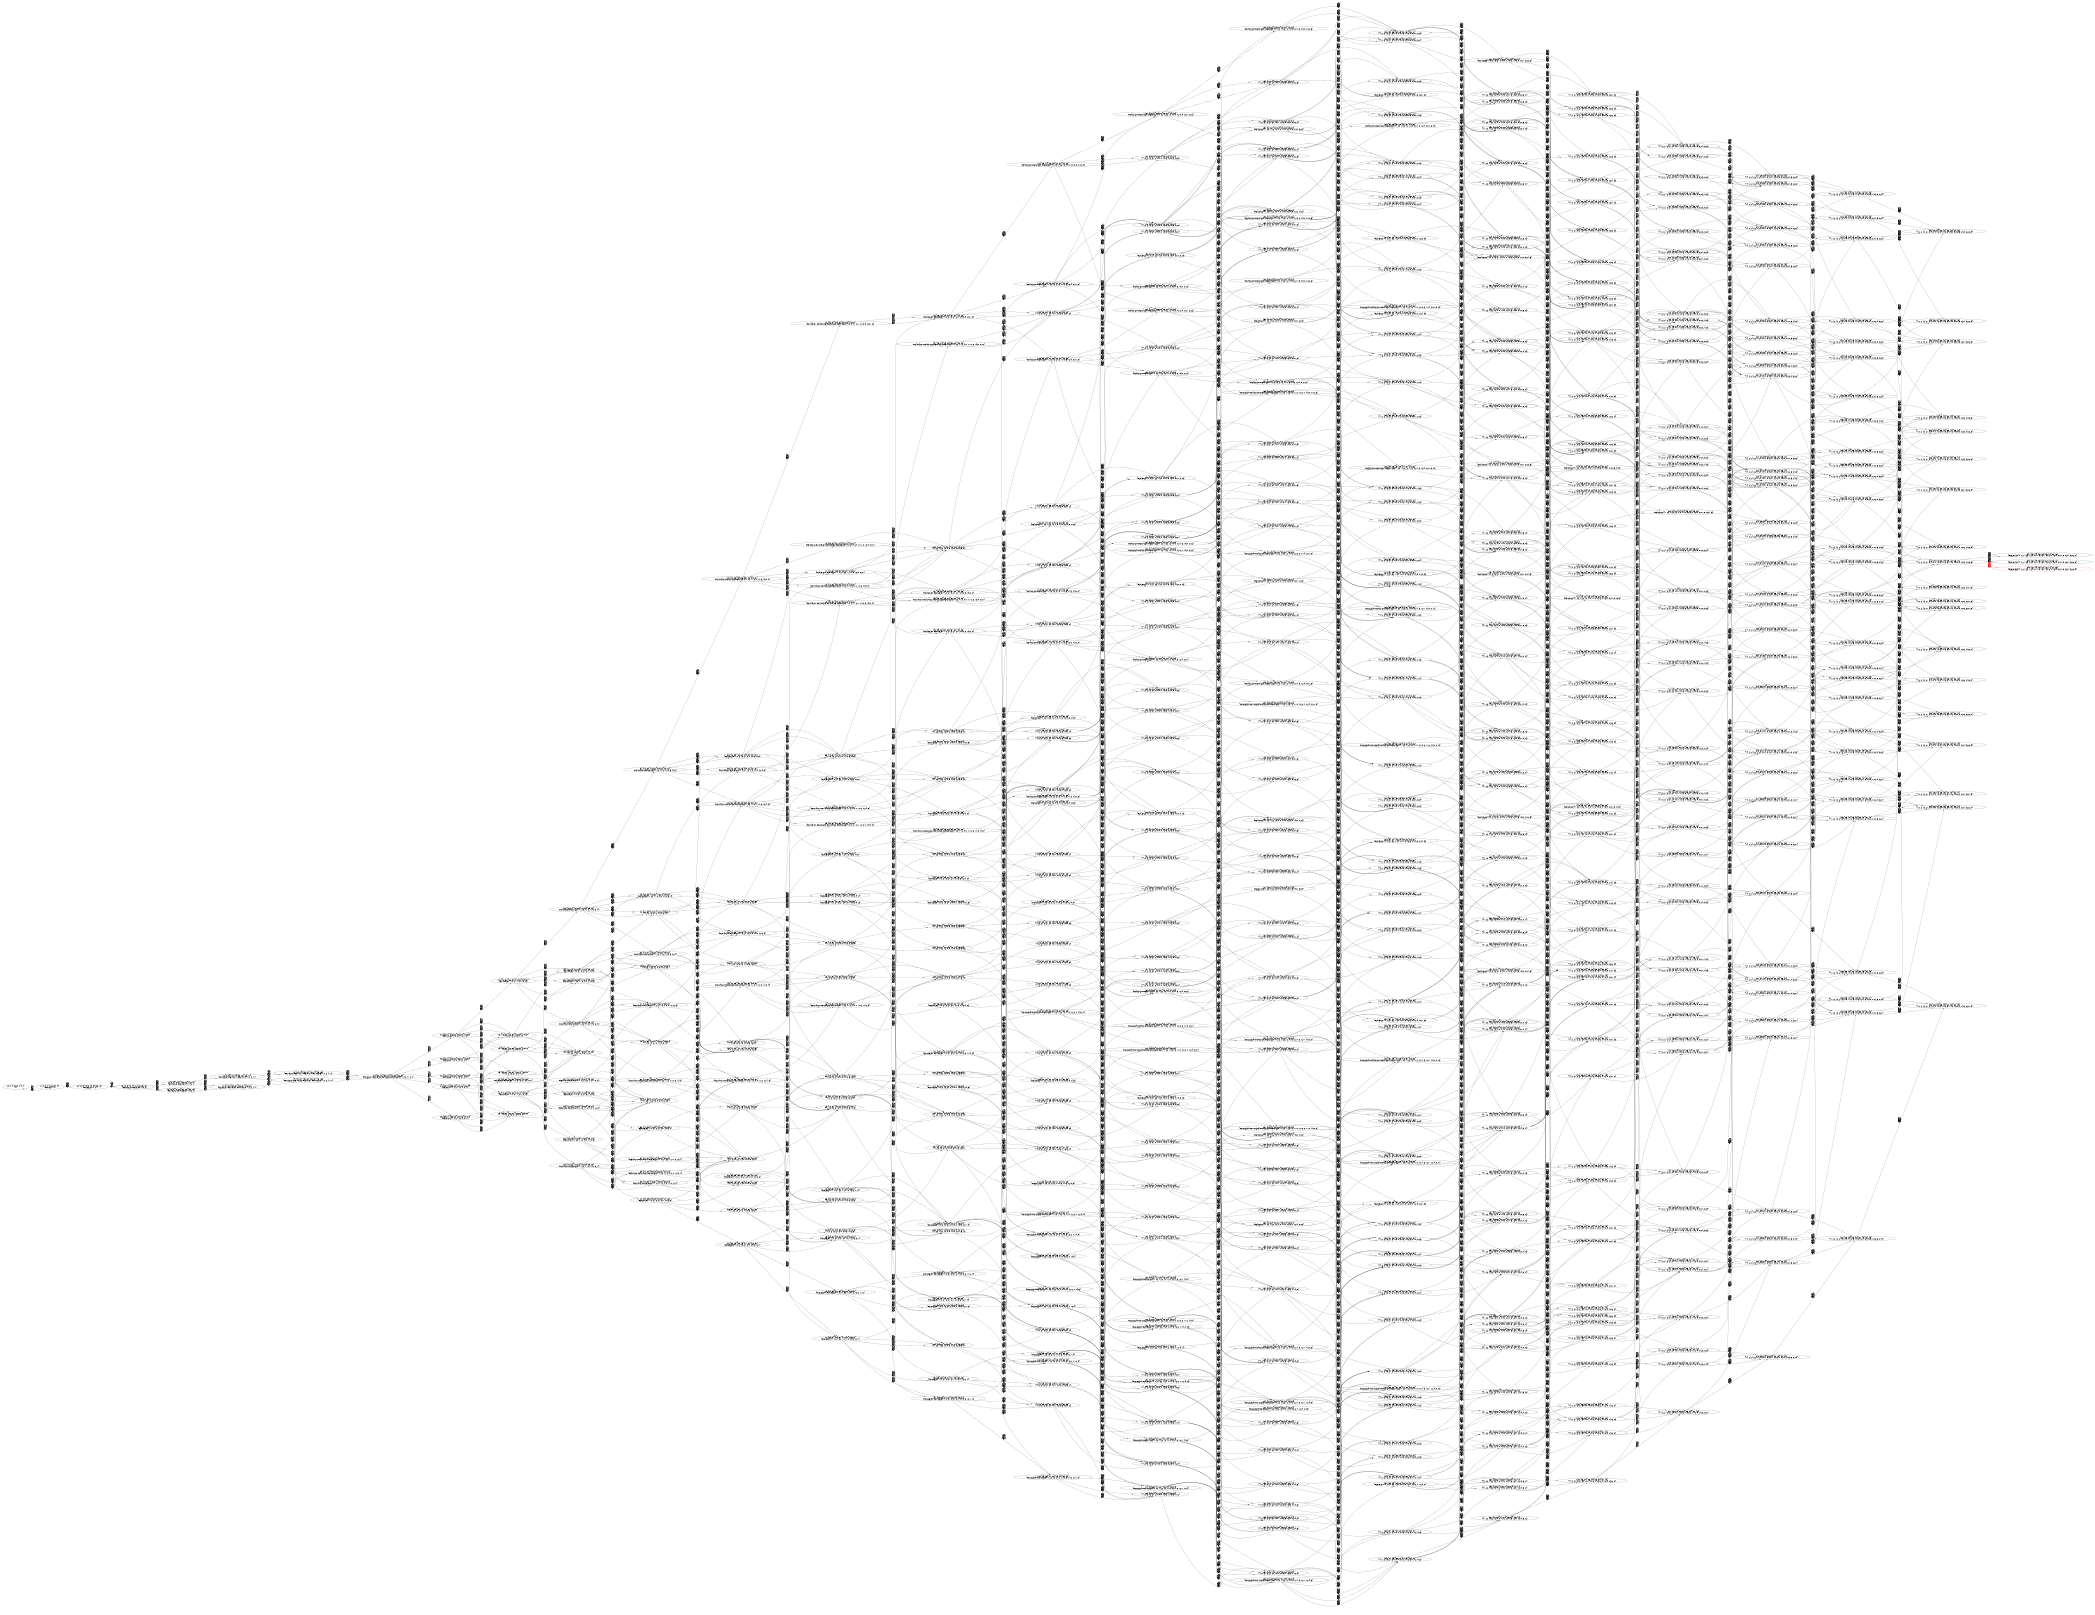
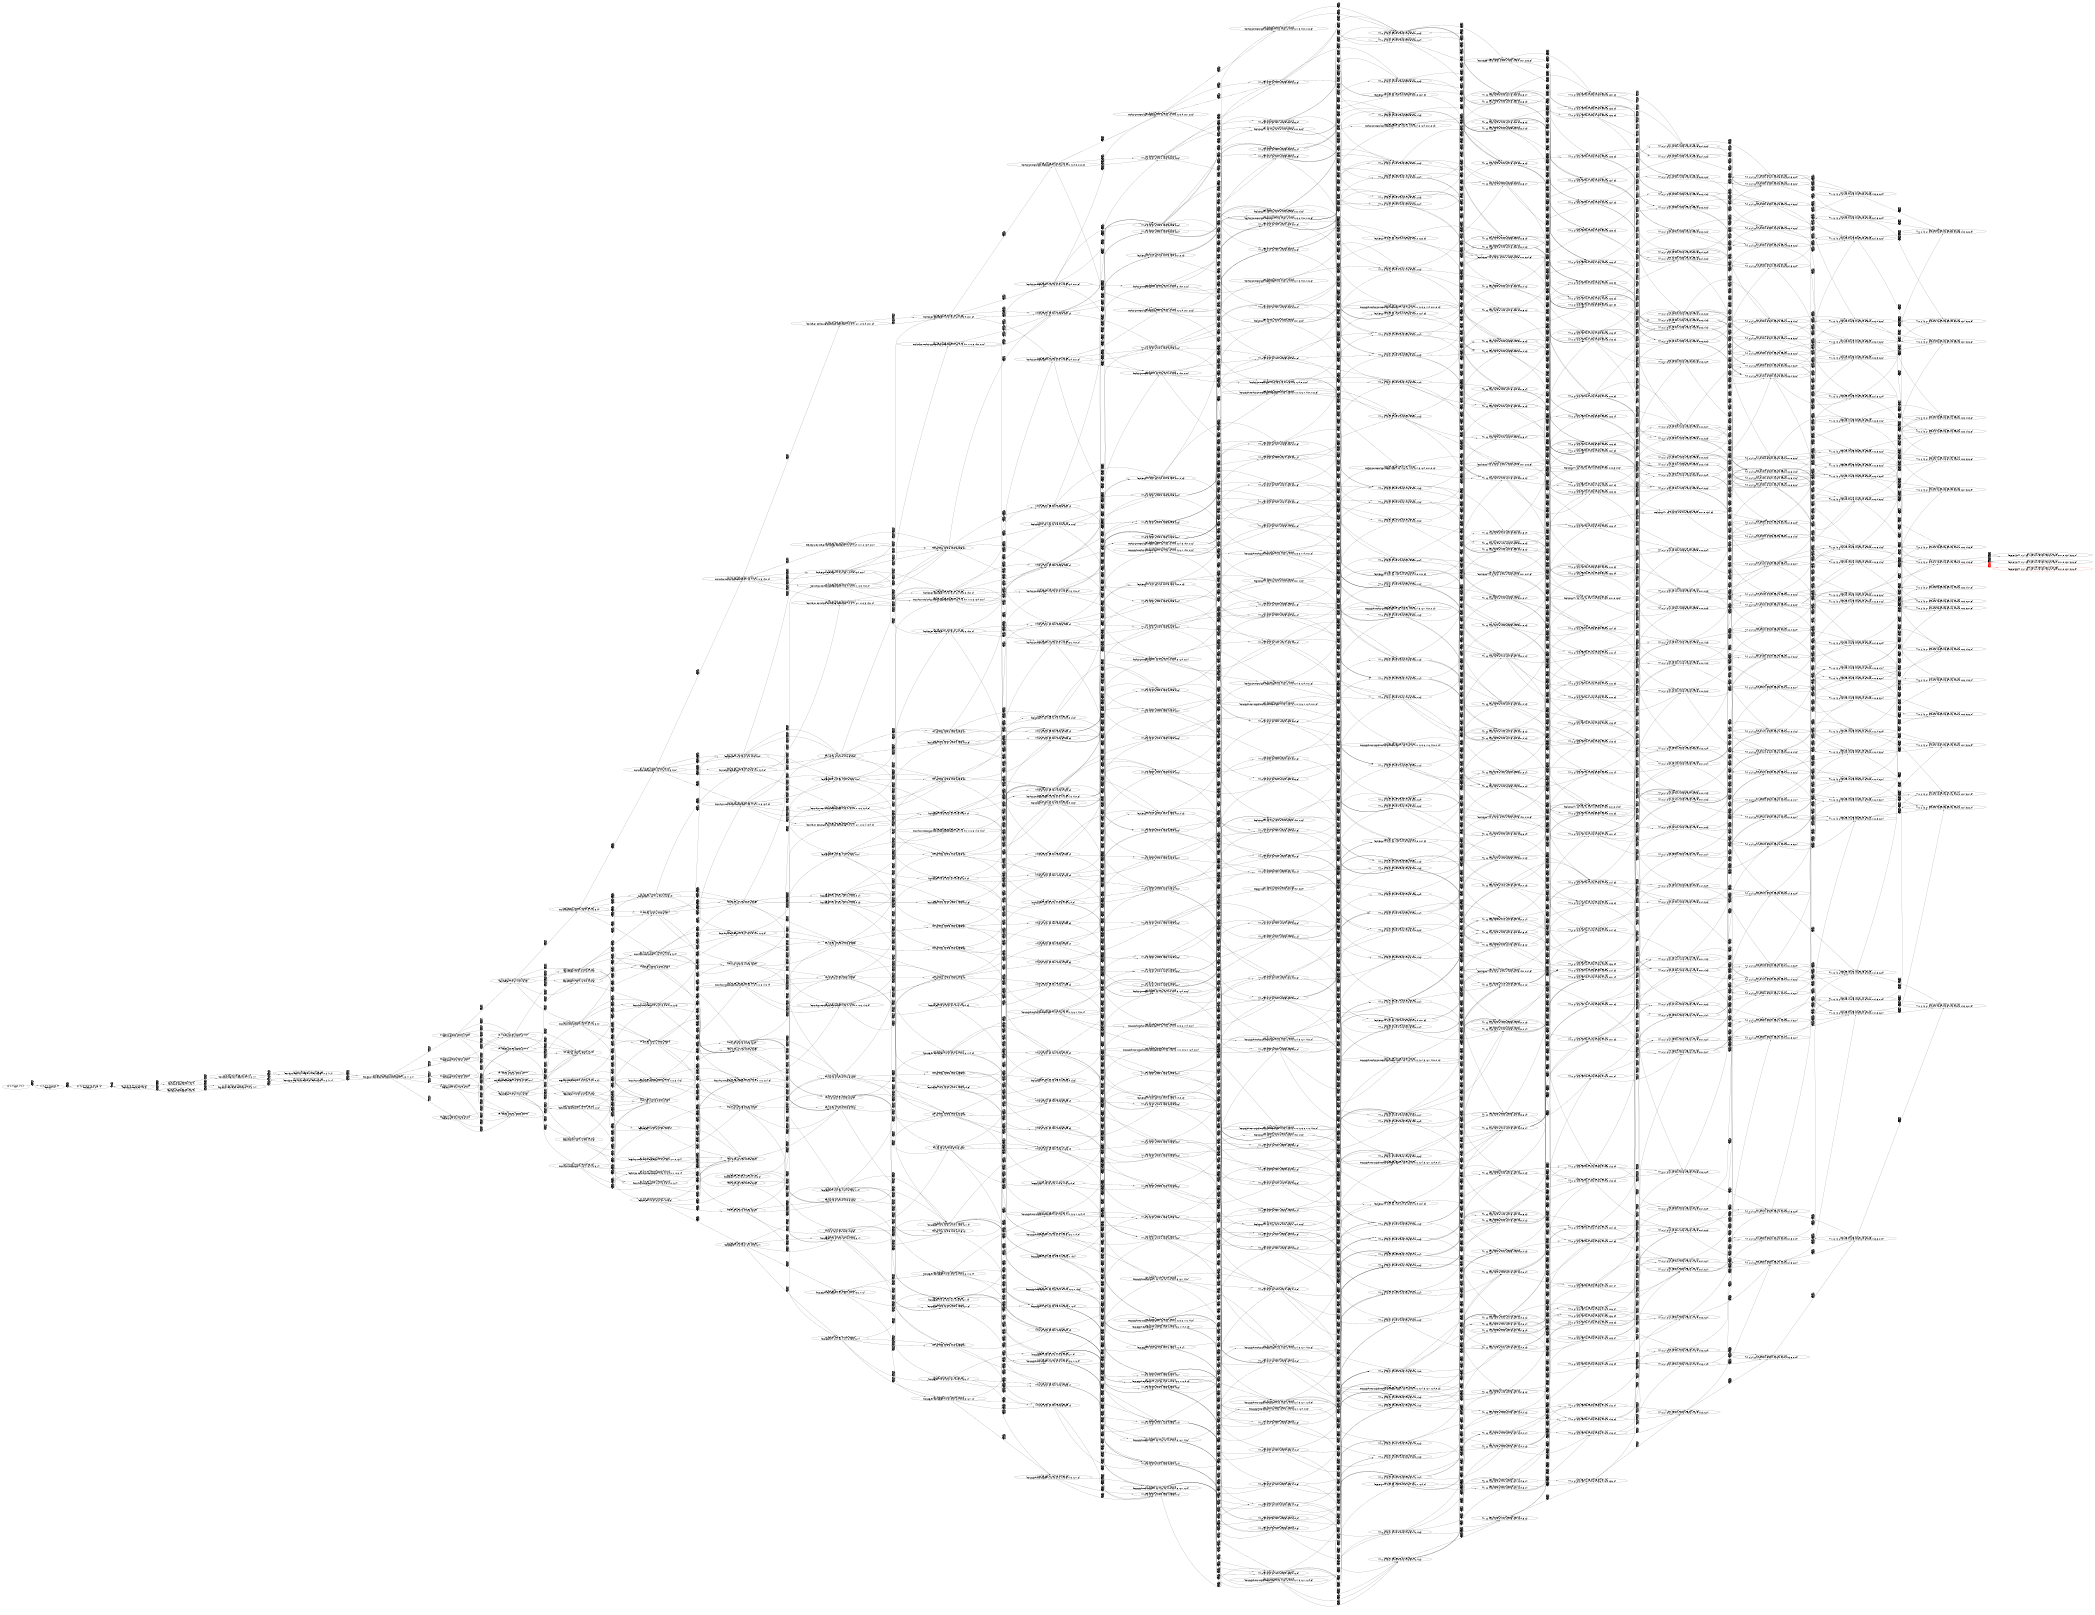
edge "S1: [0, 0] [0, 0] [0, 0] [75, 94] {T0J0:75-94}{1}" -> "S0: [0, 0] [0, 0] [0, 0] [0, 0] {}{}": reversed
